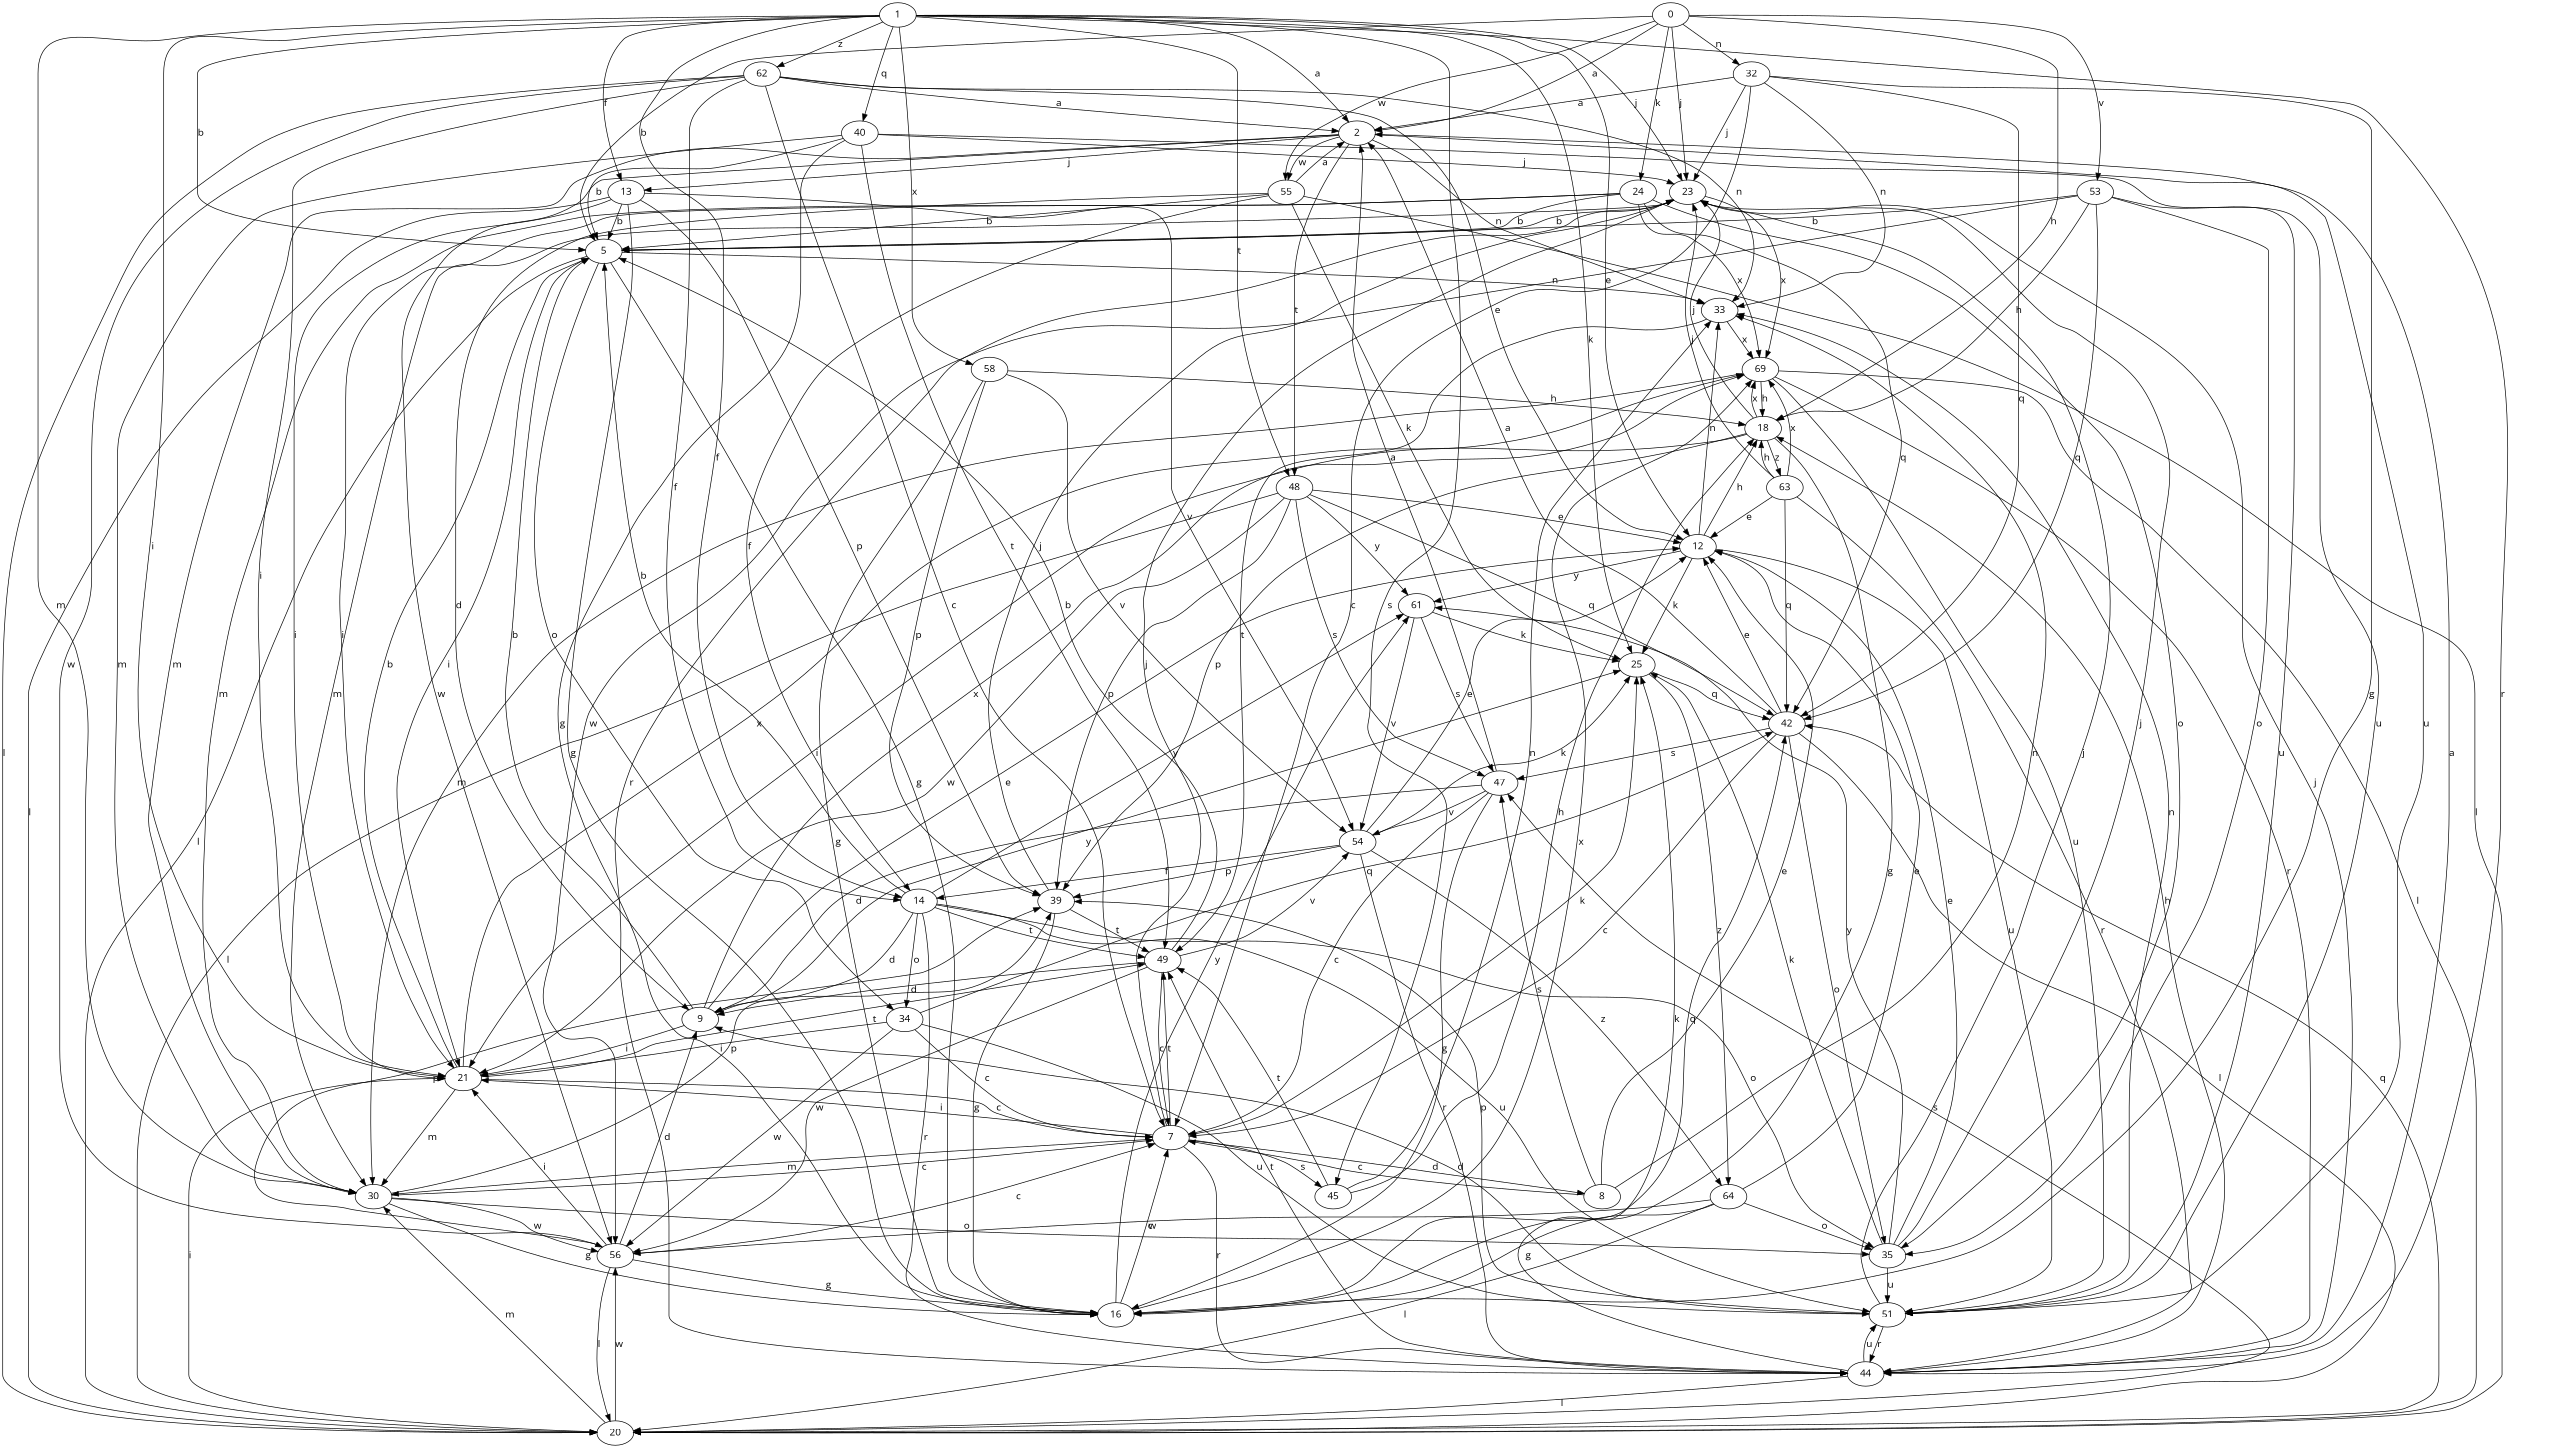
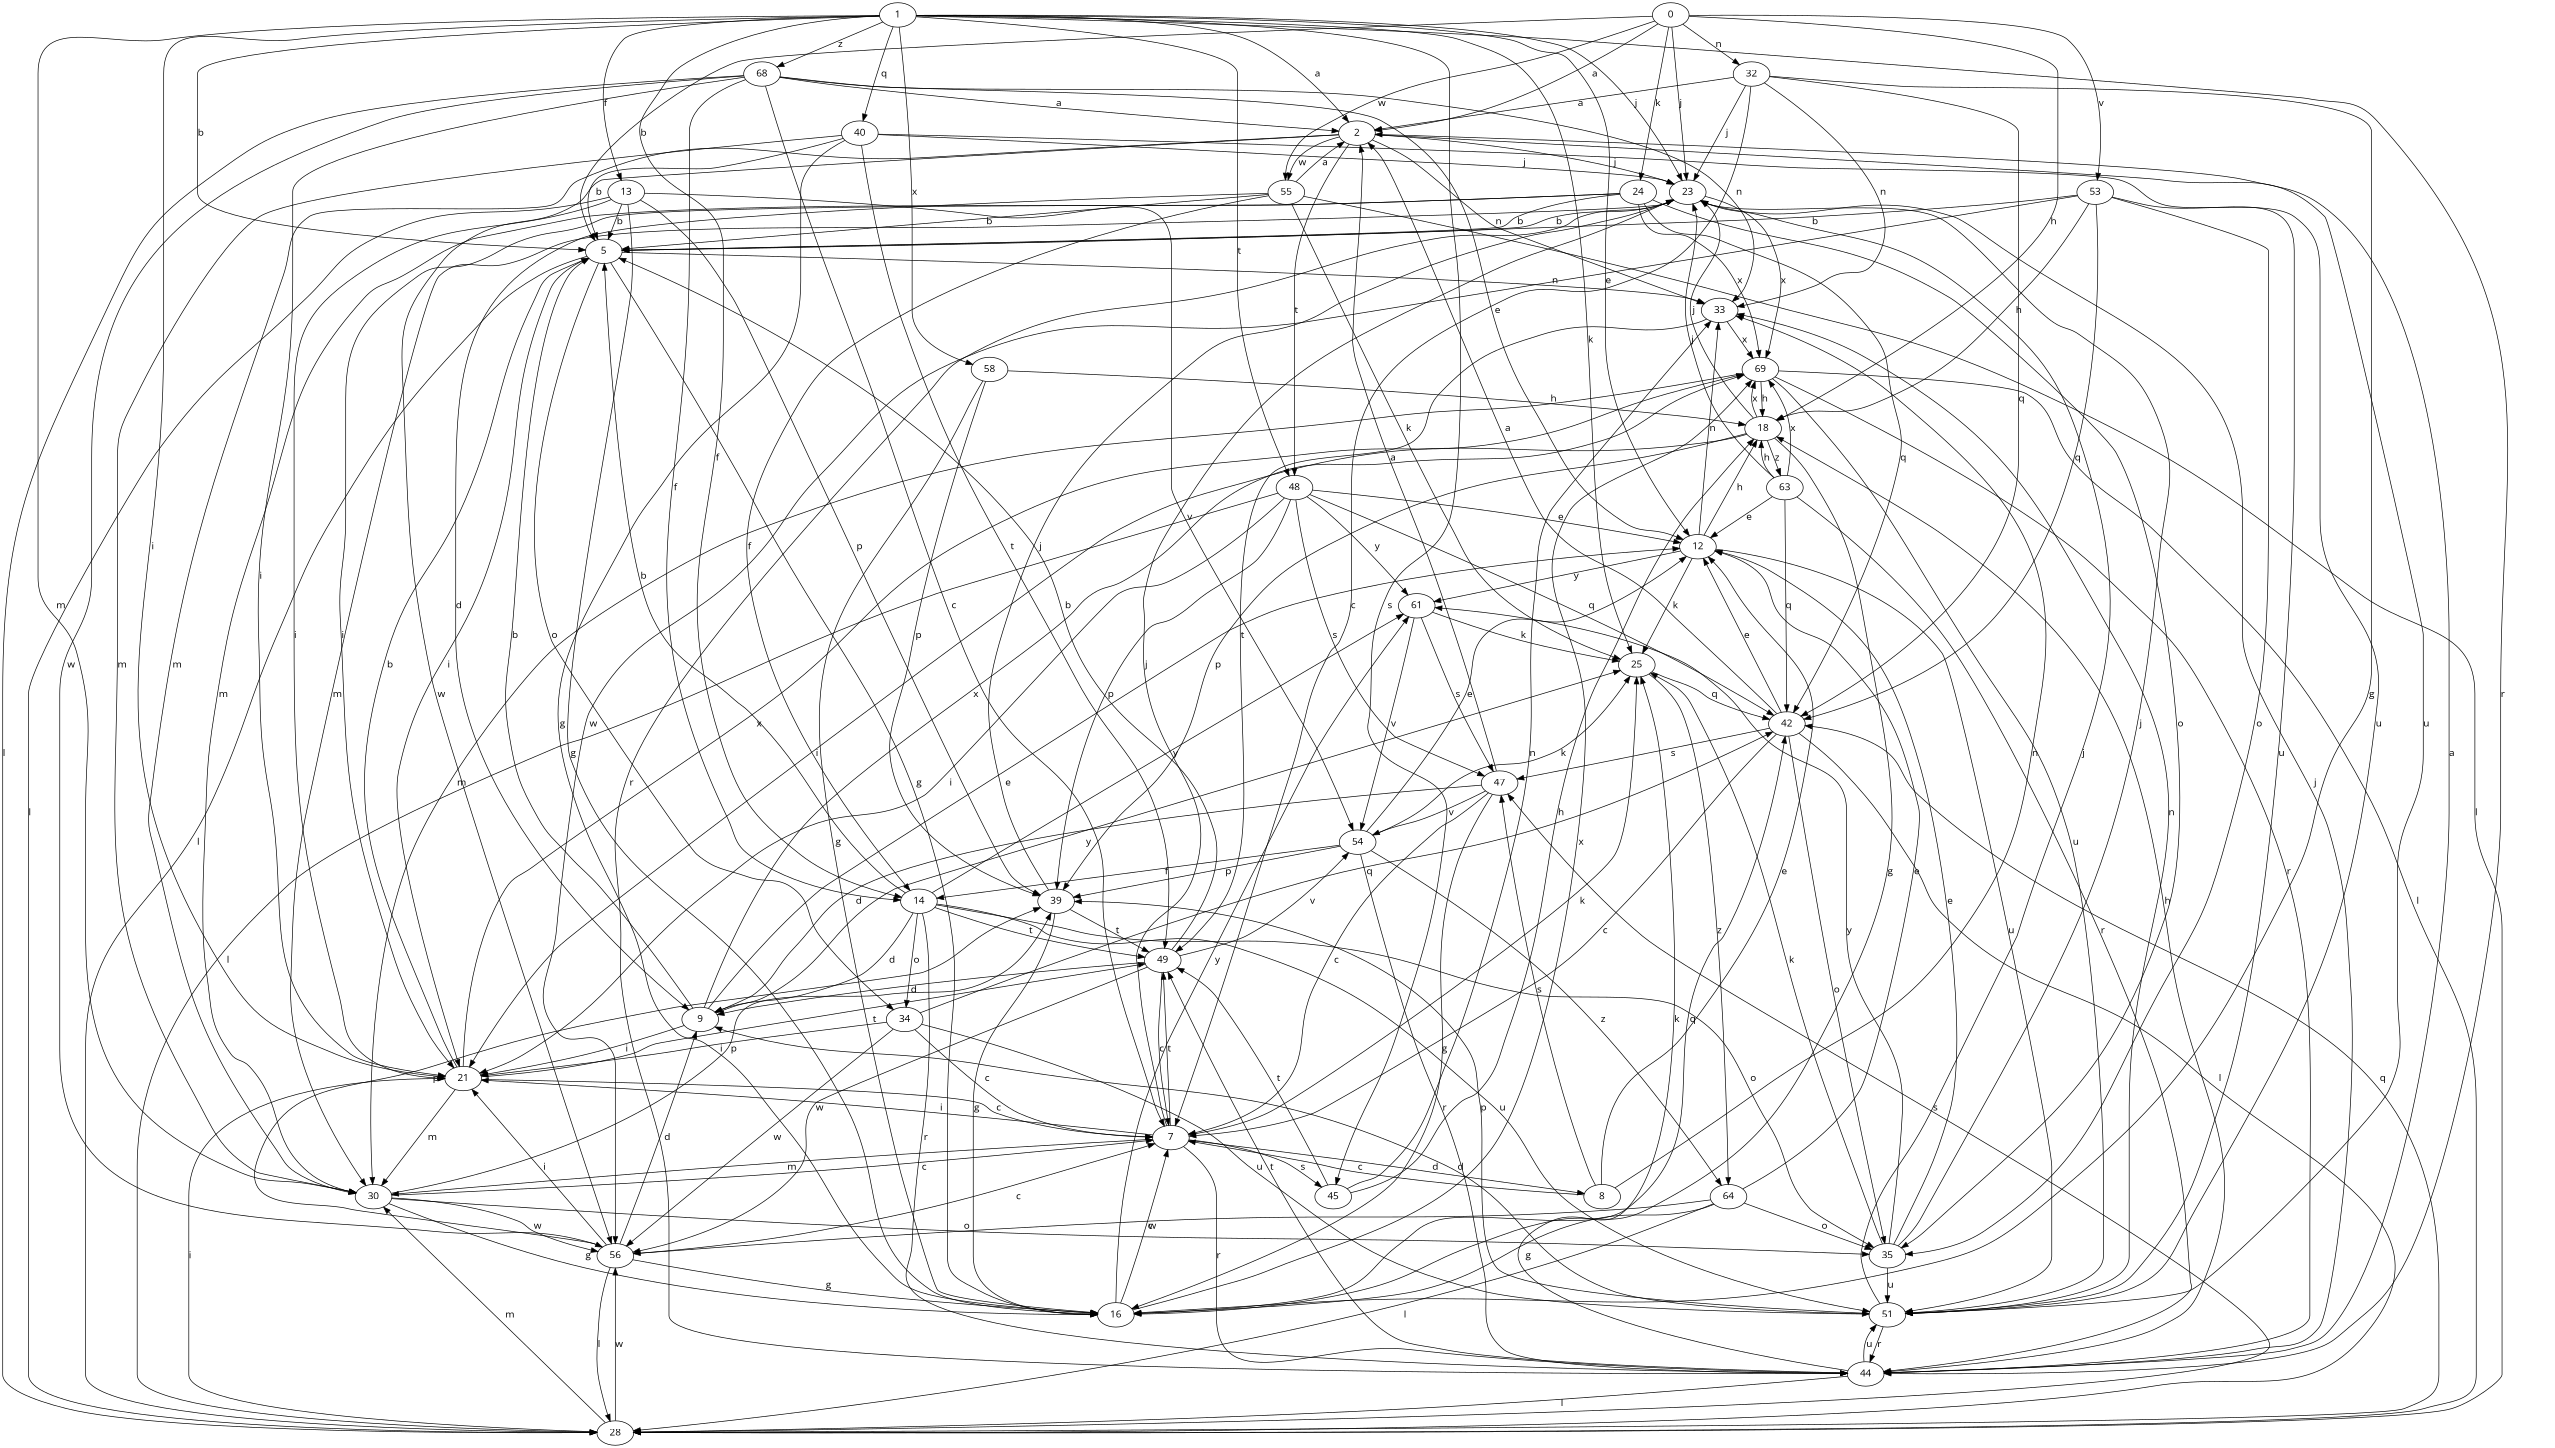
node "62": label "62" -> "68"
edge "2" -> "13": now "2" -> "23"
edge "58" -> "54": removed, label "v"
edge "48" -> "21": label "w" -> "i"
node "20": label "20" -> "28"
